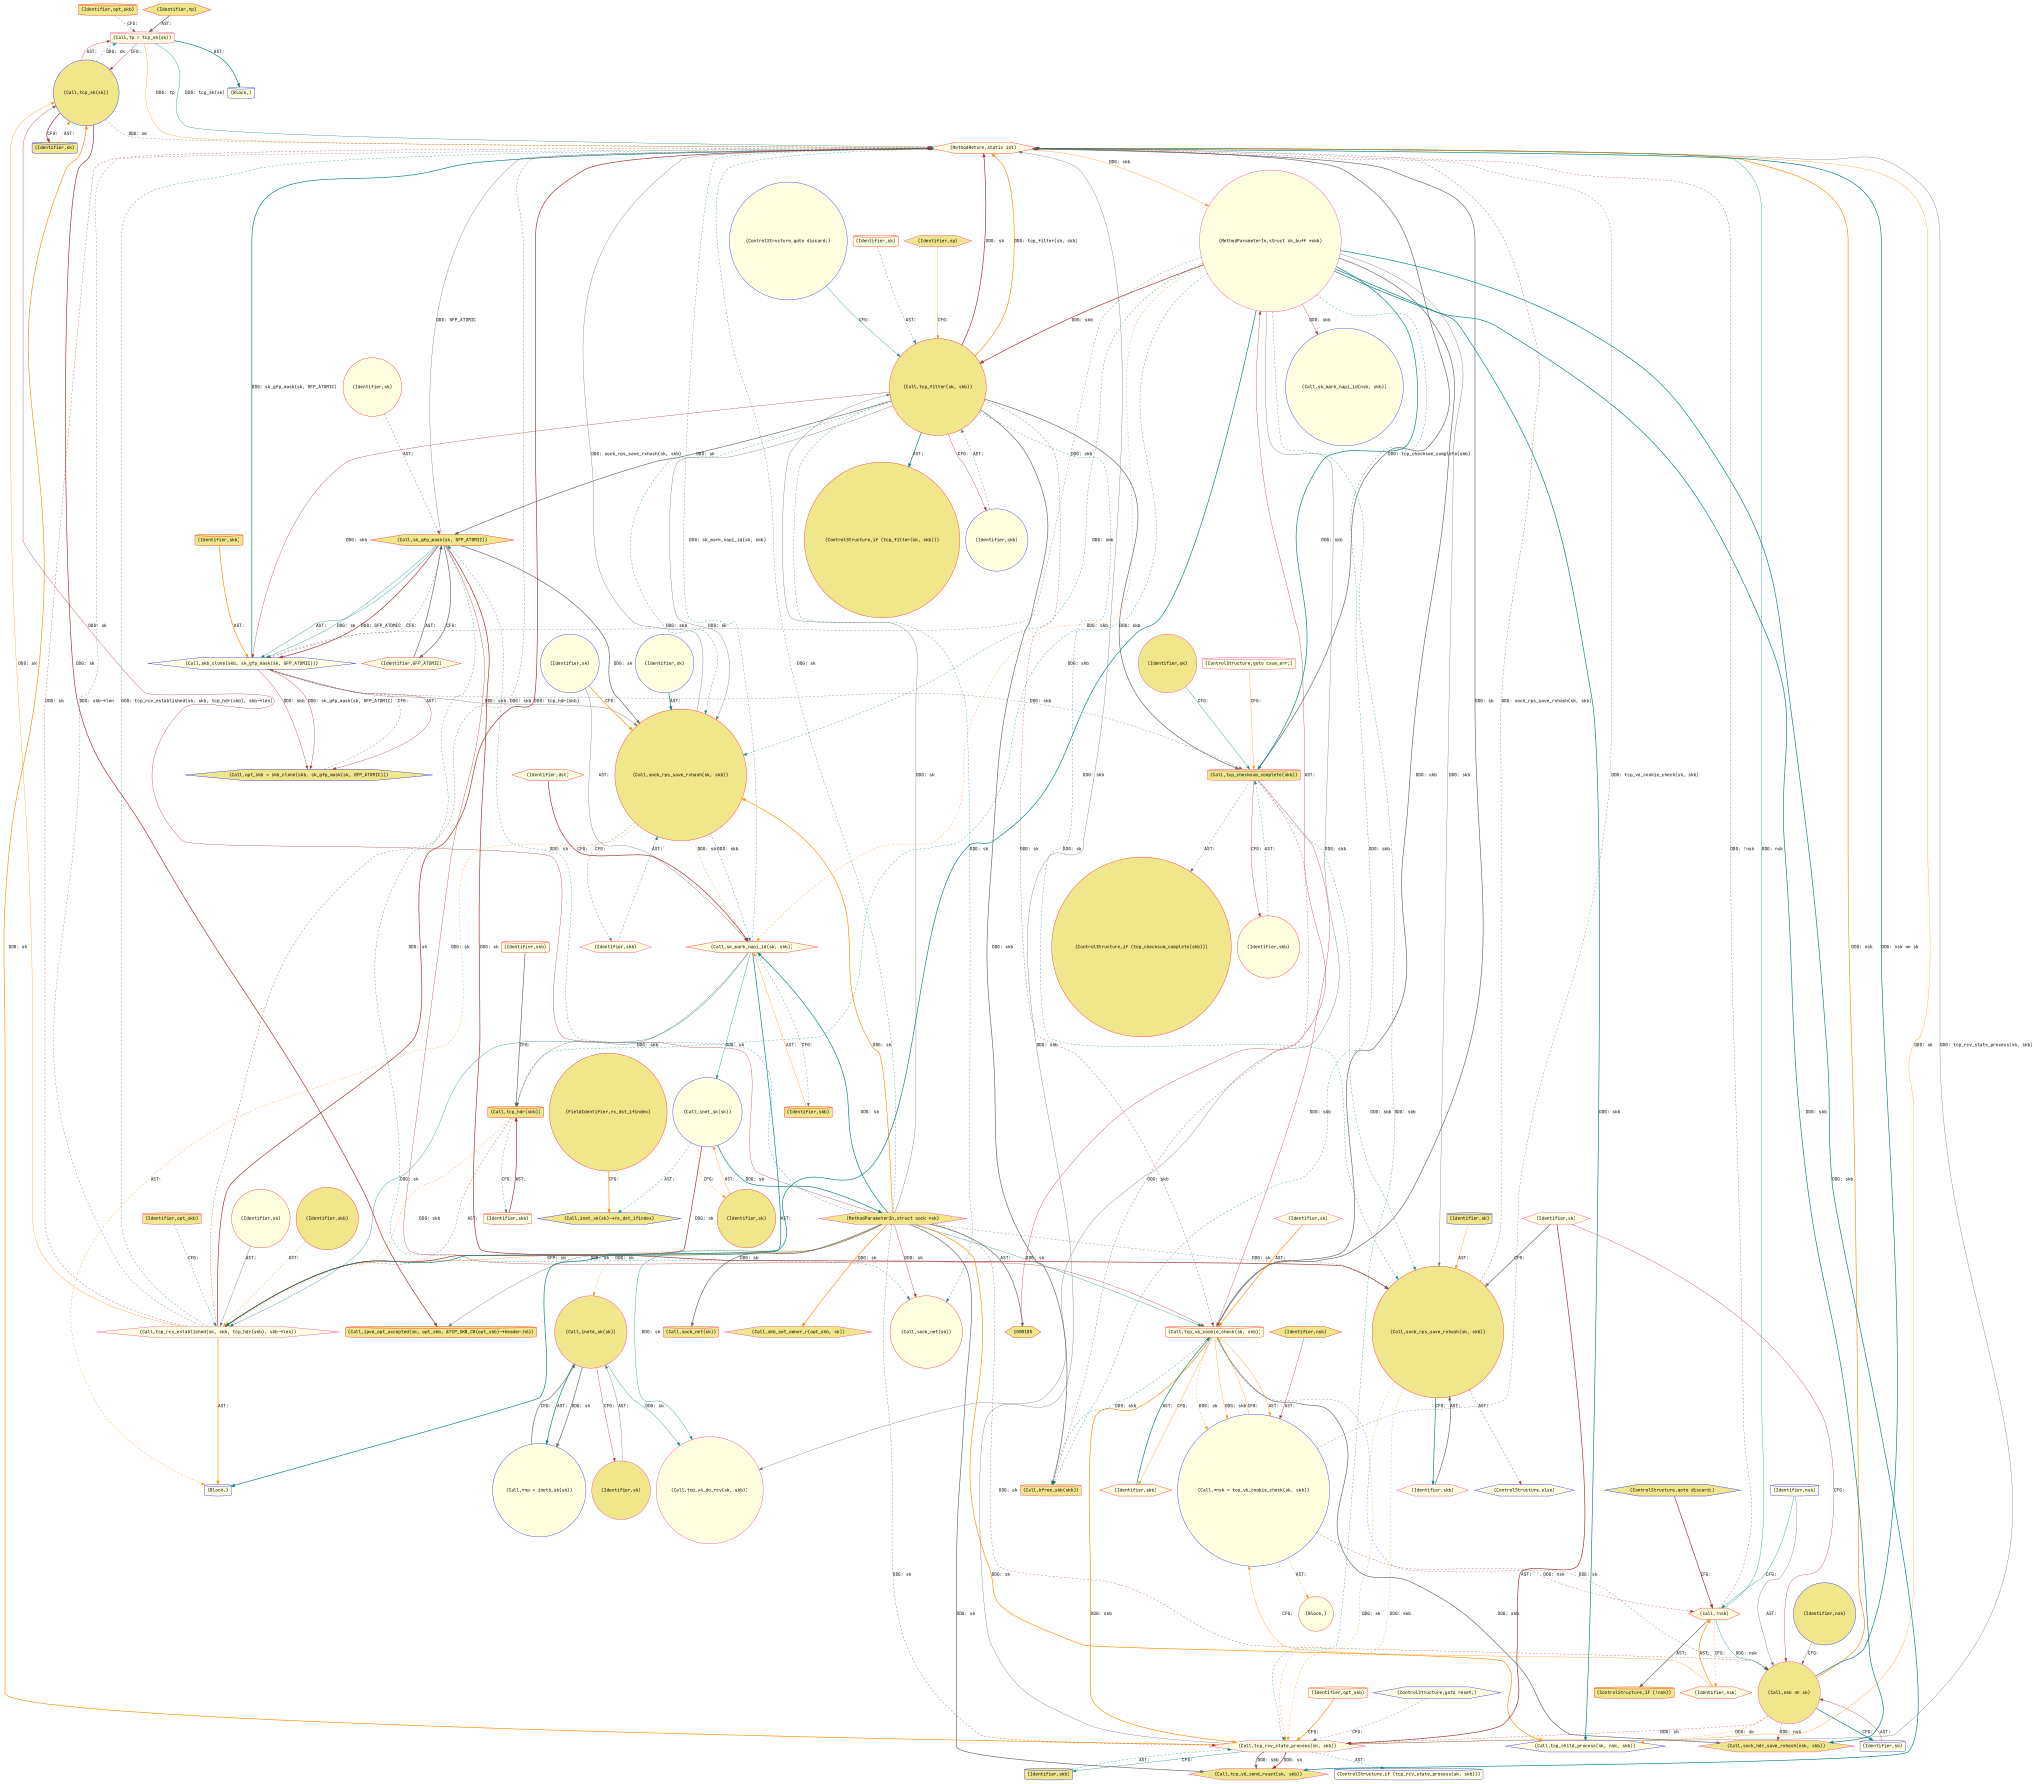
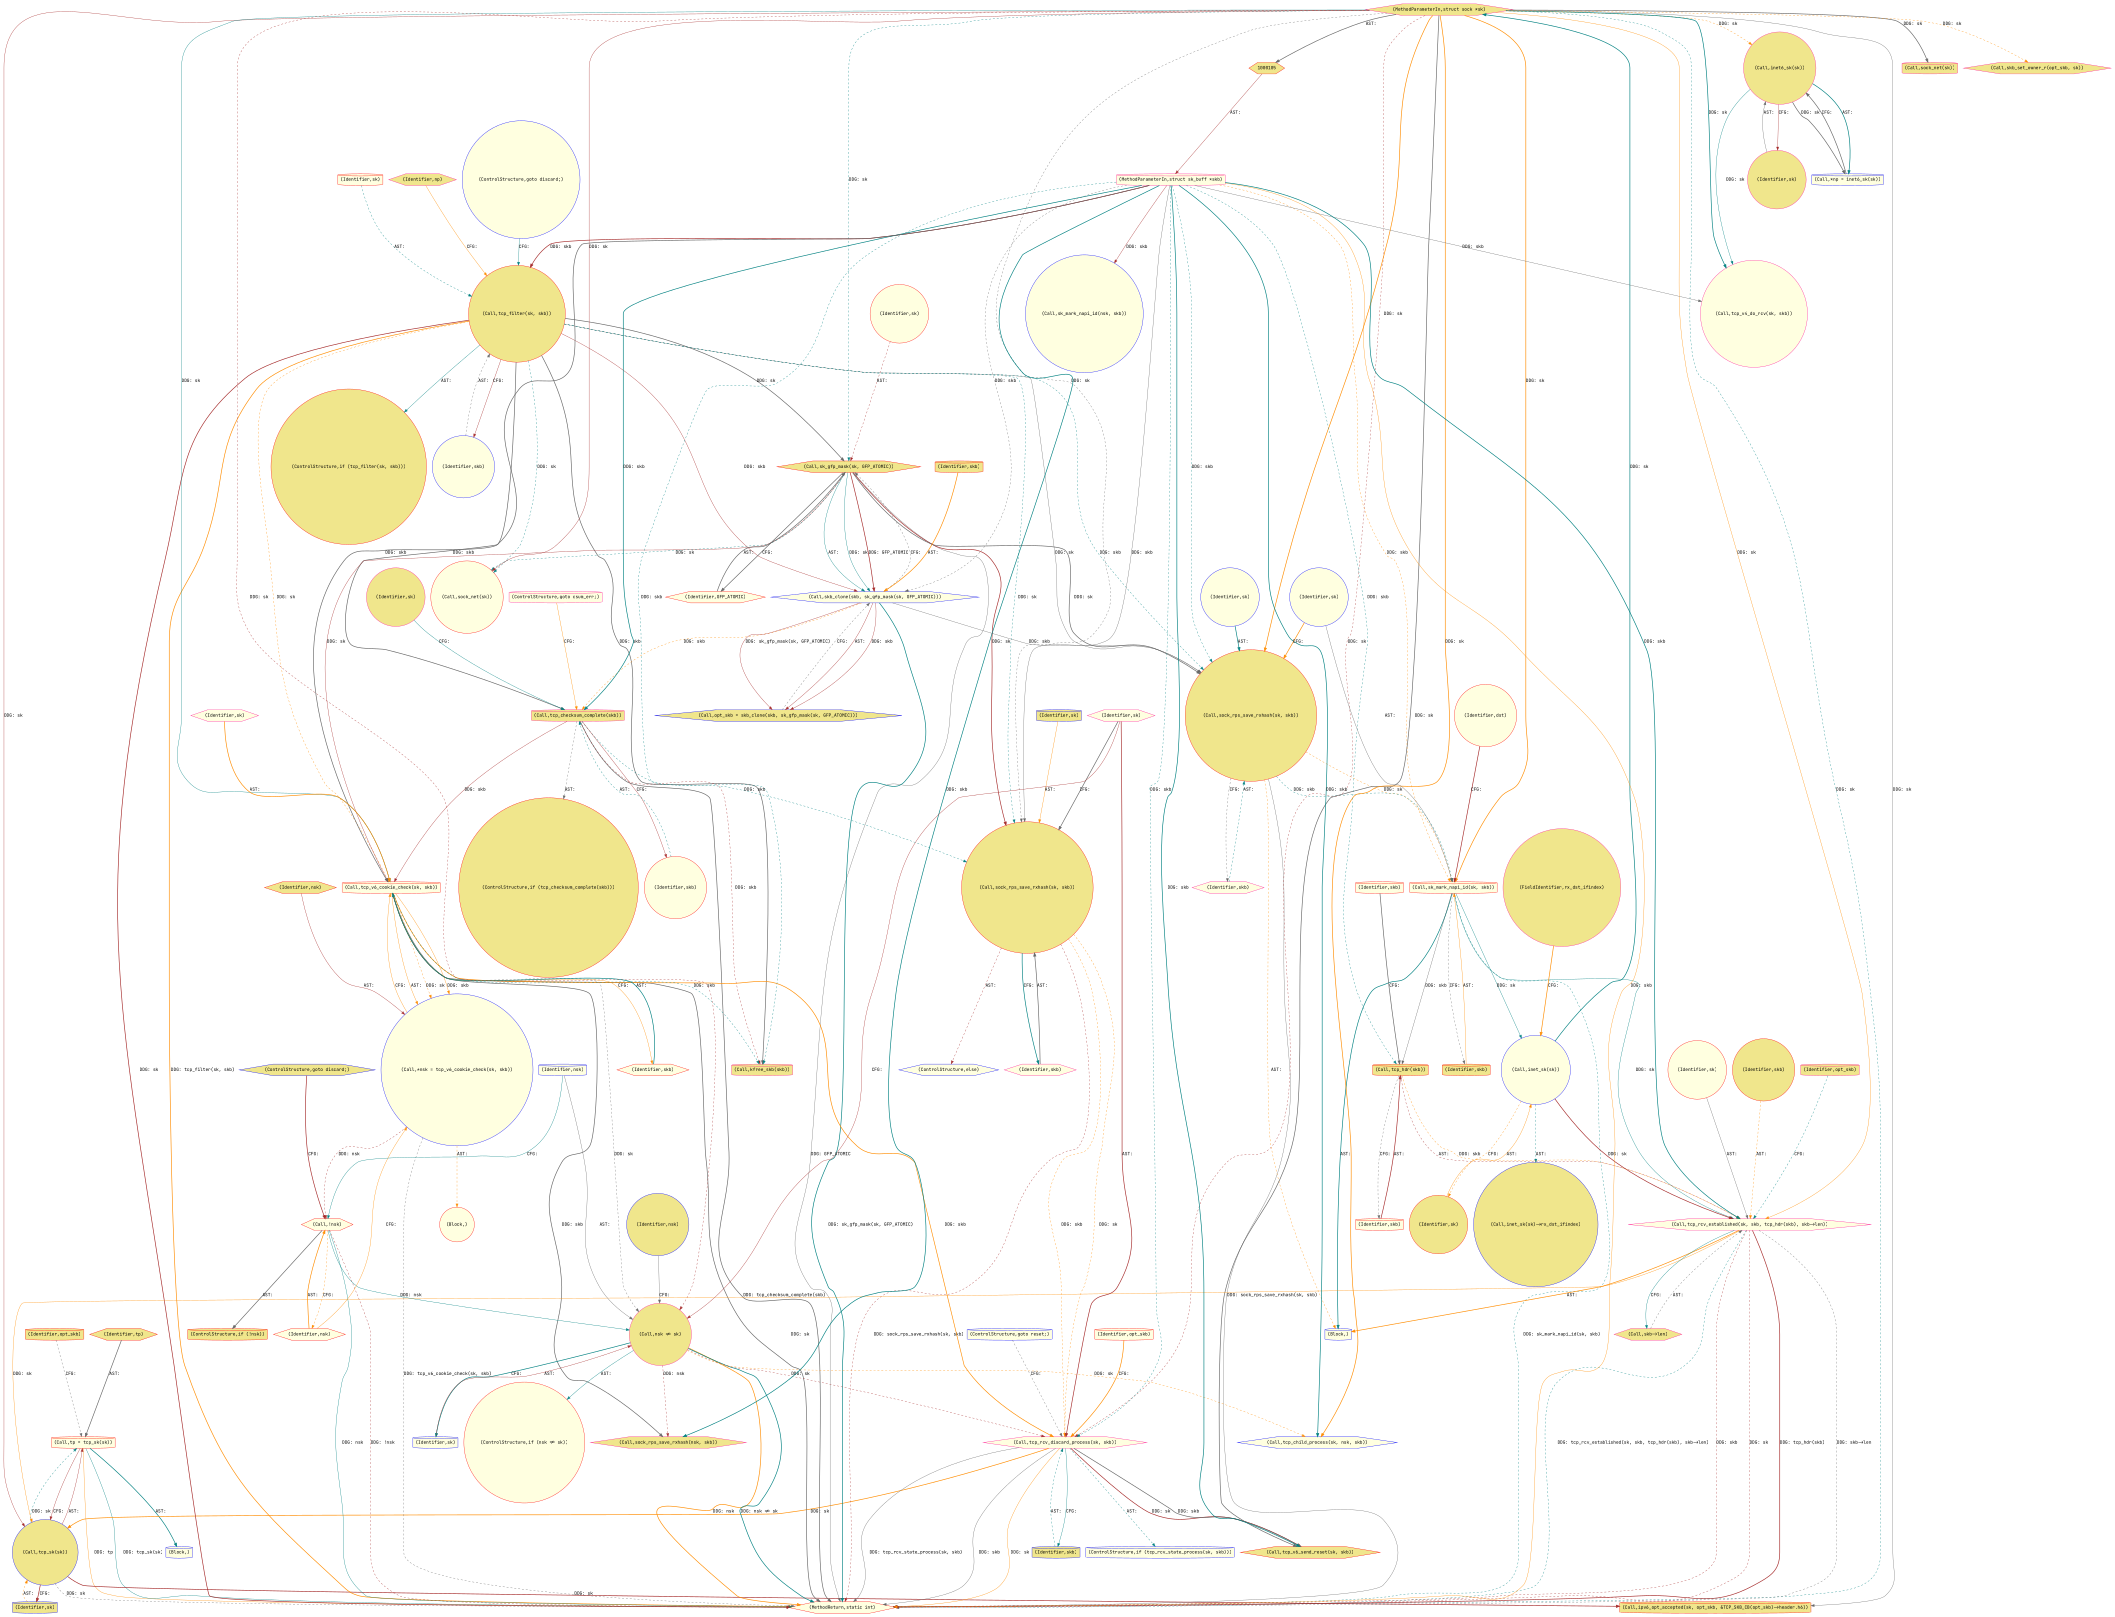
node "(Call,tp = tcp_sk(sk))": color deeppink -> red
edge "(MethodReturn,static int)" -> "(MethodParameterIn,struct sk_buff *skb)": reversed
node "(MethodParameterIn,struct sk_buff *skb)": shape circle -> cylinder
edge "(Call,tcp_filter(sk, skb))" -> "(ControlStructure,if (tcp_filter(sk, skb)))": style bold -> solid
edge "(Call,skb_clone(skb, sk_gfp_mask(sk, GFP_ATOMIC)))" -> "(Call,tcp_checksum_complete(skb))": color gray40 -> darkorange
edge "(MethodParameterIn,struct sock *sk)" -> "(Call,tcp_filter(sk, skb))": removed, label "DDG: sk"
node "(Identifier,dst)": shape hexagon -> circle
edge "(Call,tcp_filter(sk, skb))" -> "(Call,tcp_v6_cookie_check(sk, skb))": color brown -> darkorange
node "(Call,sk_mark_napi_id(sk, skb))": shape hexagon -> cylinder
edge "(MethodParameterIn,struct sock *sk)" -> "(Call,sk_mark_napi_id(sk, skb))": color teal -> darkorange
node "(FieldIdentifier,rx_dst_ifindex)": color red -> deeppink
edge "(FieldIdentifier,rx_dst_ifindex)" -> "(Call,inet_sk(sk)->rx_dst_ifindex)": now "(FieldIdentifier,rx_dst_ifindex)" -> "(Call,inet_sk(sk))"
node "(Call,inet_sk(sk)->rx_dst_ifindex)": shape hexagon -> circle
edge "(MethodParameterIn,struct sock *sk)" -> "(Call,tcp_rcv_established(sk, skb, tcp_hdr(skb), skb->len))": label "GFP: sk" -> "DDG: sk"
edge "(MethodParameterIn,struct sock *sk)" -> "(Call,skb_set_owner_r(opt_skb, sk))": style bold -> dashed
edge "(MethodParameterIn,struct sock *sk)" -> "(Call,tcp_v4_do_rcv(sk, skb))": style solid -> bold
node "(Call,skb->len)": added
node "(ControlStructure,if (nsk != sk))": added
node "(Call,*np = inet6_sk(sk))": shape circle -> cylinder
node "(ControlStructure,goto reset;)": shape hexagon -> cylinder
node "(Call,tcp_rcv_state_process(sk, skb))": label "(Call,tcp_rcv_state_process(sk, skb))" -> "(Call,tcp_rcv_discard_process(sk, skb))"
node "(Call,sock_hdr_save_rxhash(nsk, skb))": label "(Call,sock_hdr_save_rxhash(nsk, skb))" -> "(Call,sock_rps_save_rxhash(nsk, skb))"
node "(Call,tcp_v6_send_reset(sk, skb))": color deeppink -> red
